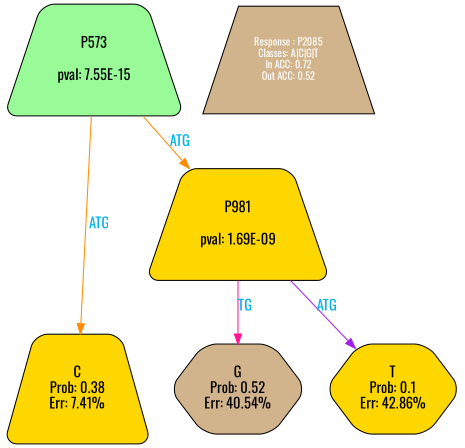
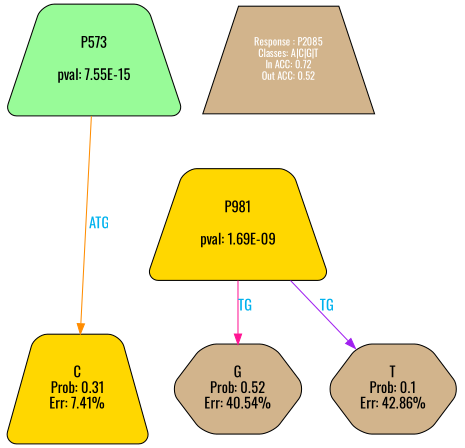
edge "P573 pval: 7.55E-15" -> "P981 pval: 1.69E-09": removed, label "ATG"
edge "P981 pval: 1.69E-09" -> "T Prob: 0.1 Err: 42.86%": label "ATG" -> "TG"
node "C Prob: 0.38 Err: 7.41%": label "C Prob: 0.38 Err: 7.41%" -> "C Prob: 0.31 Err: 7.41%"
node "T Prob: 0.1 Err: 42.86%": fillcolor gold -> tan
